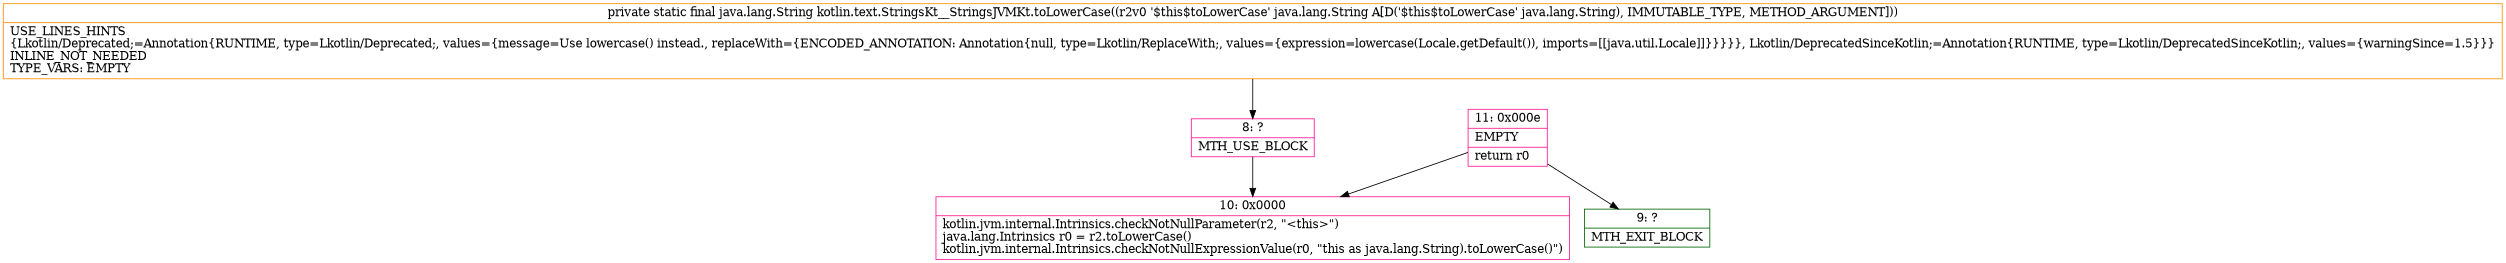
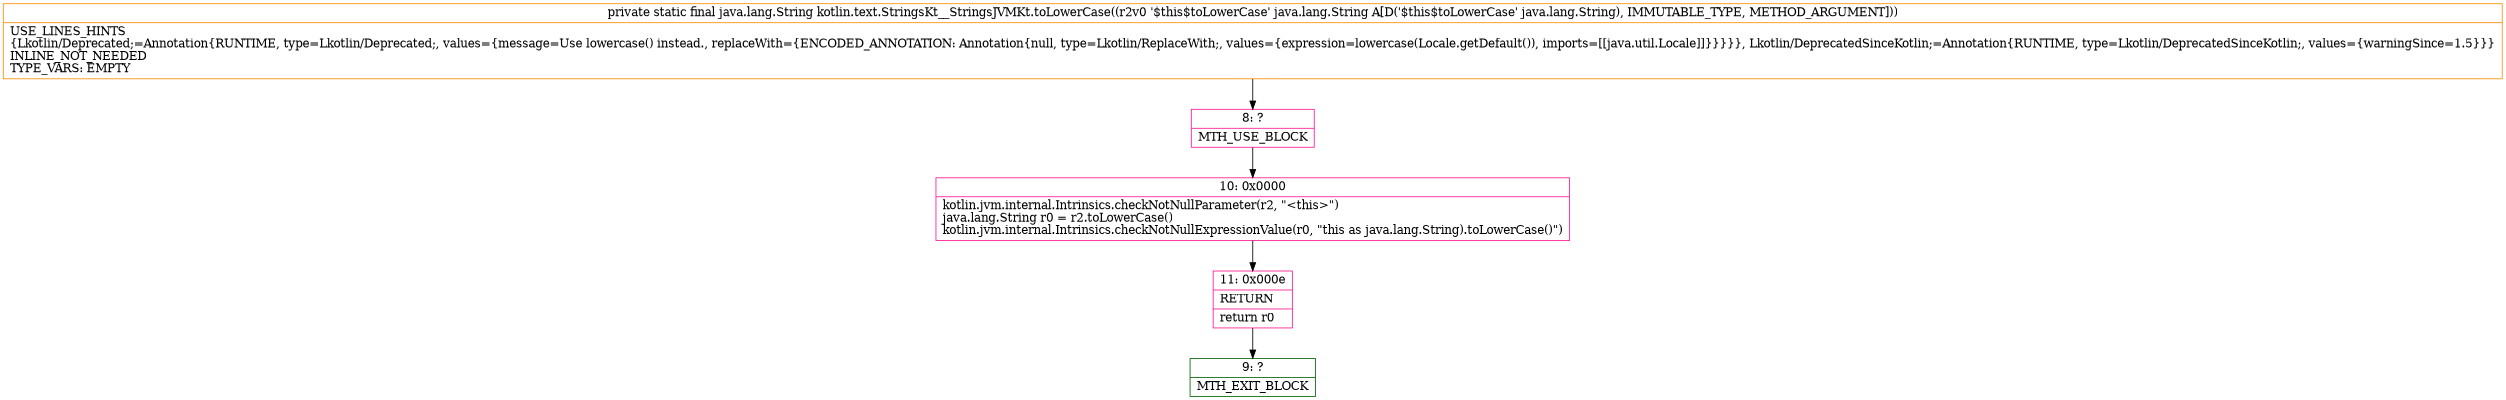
node "11: 0x000e": text "EMPTY" -> "RETURN"
edge "11: 0x000e" -> "10: 0x0000": reversed
node "10: 0x0000": text "java.lang.Intrinsics r0 = r2.toLowerCase()" -> "java.lang.String r0 = r2.toLowerCase()"
